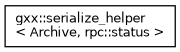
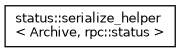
node "gxx::serialize_helper < Archive, rpc::status >": label "gxx::serialize_helper < Archive, rpc::status >" -> "status::serialize_helper < Archive, rpc::status >"
